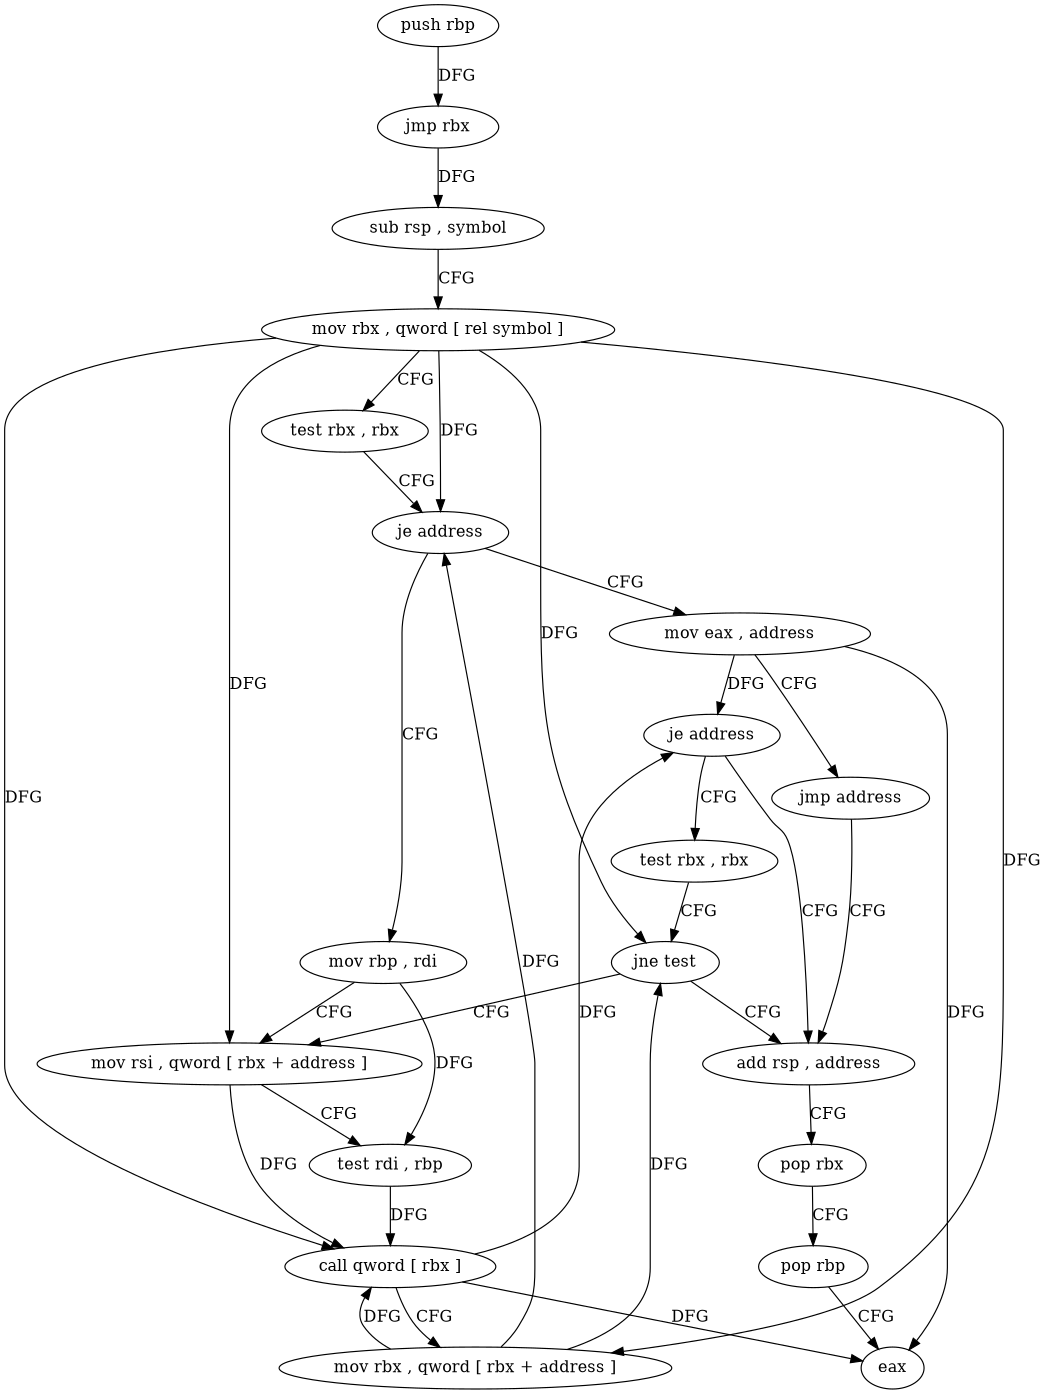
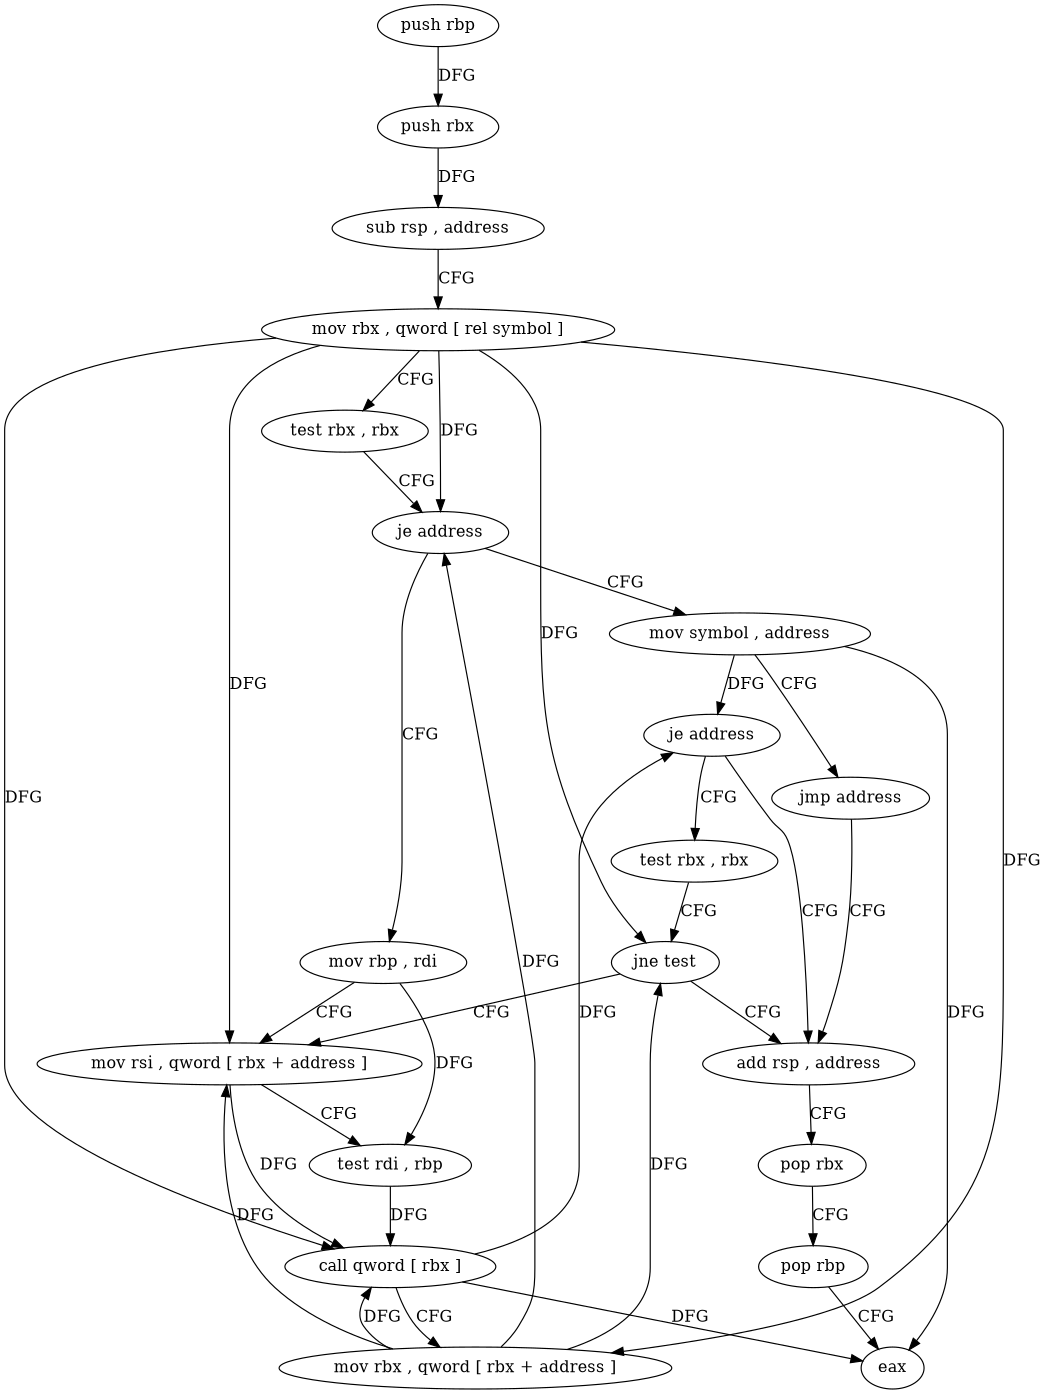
node "jmp rbx": label "jmp rbx" -> "push rbx"
node "sub rsp , symbol": label "sub rsp , symbol" -> "sub rsp , address"
node "mov eax , address": label "mov eax , address" -> "mov symbol , address"
edge "mov rbx , qword [ rbx + address ]" -> "mov rsi , qword [ rbx + address ]": added, label "DFG"
